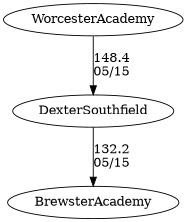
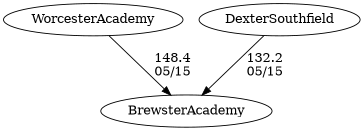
edge "WorcesterAcademy" -> "DexterSouthfield": now "WorcesterAcademy" -> "BrewsterAcademy"
